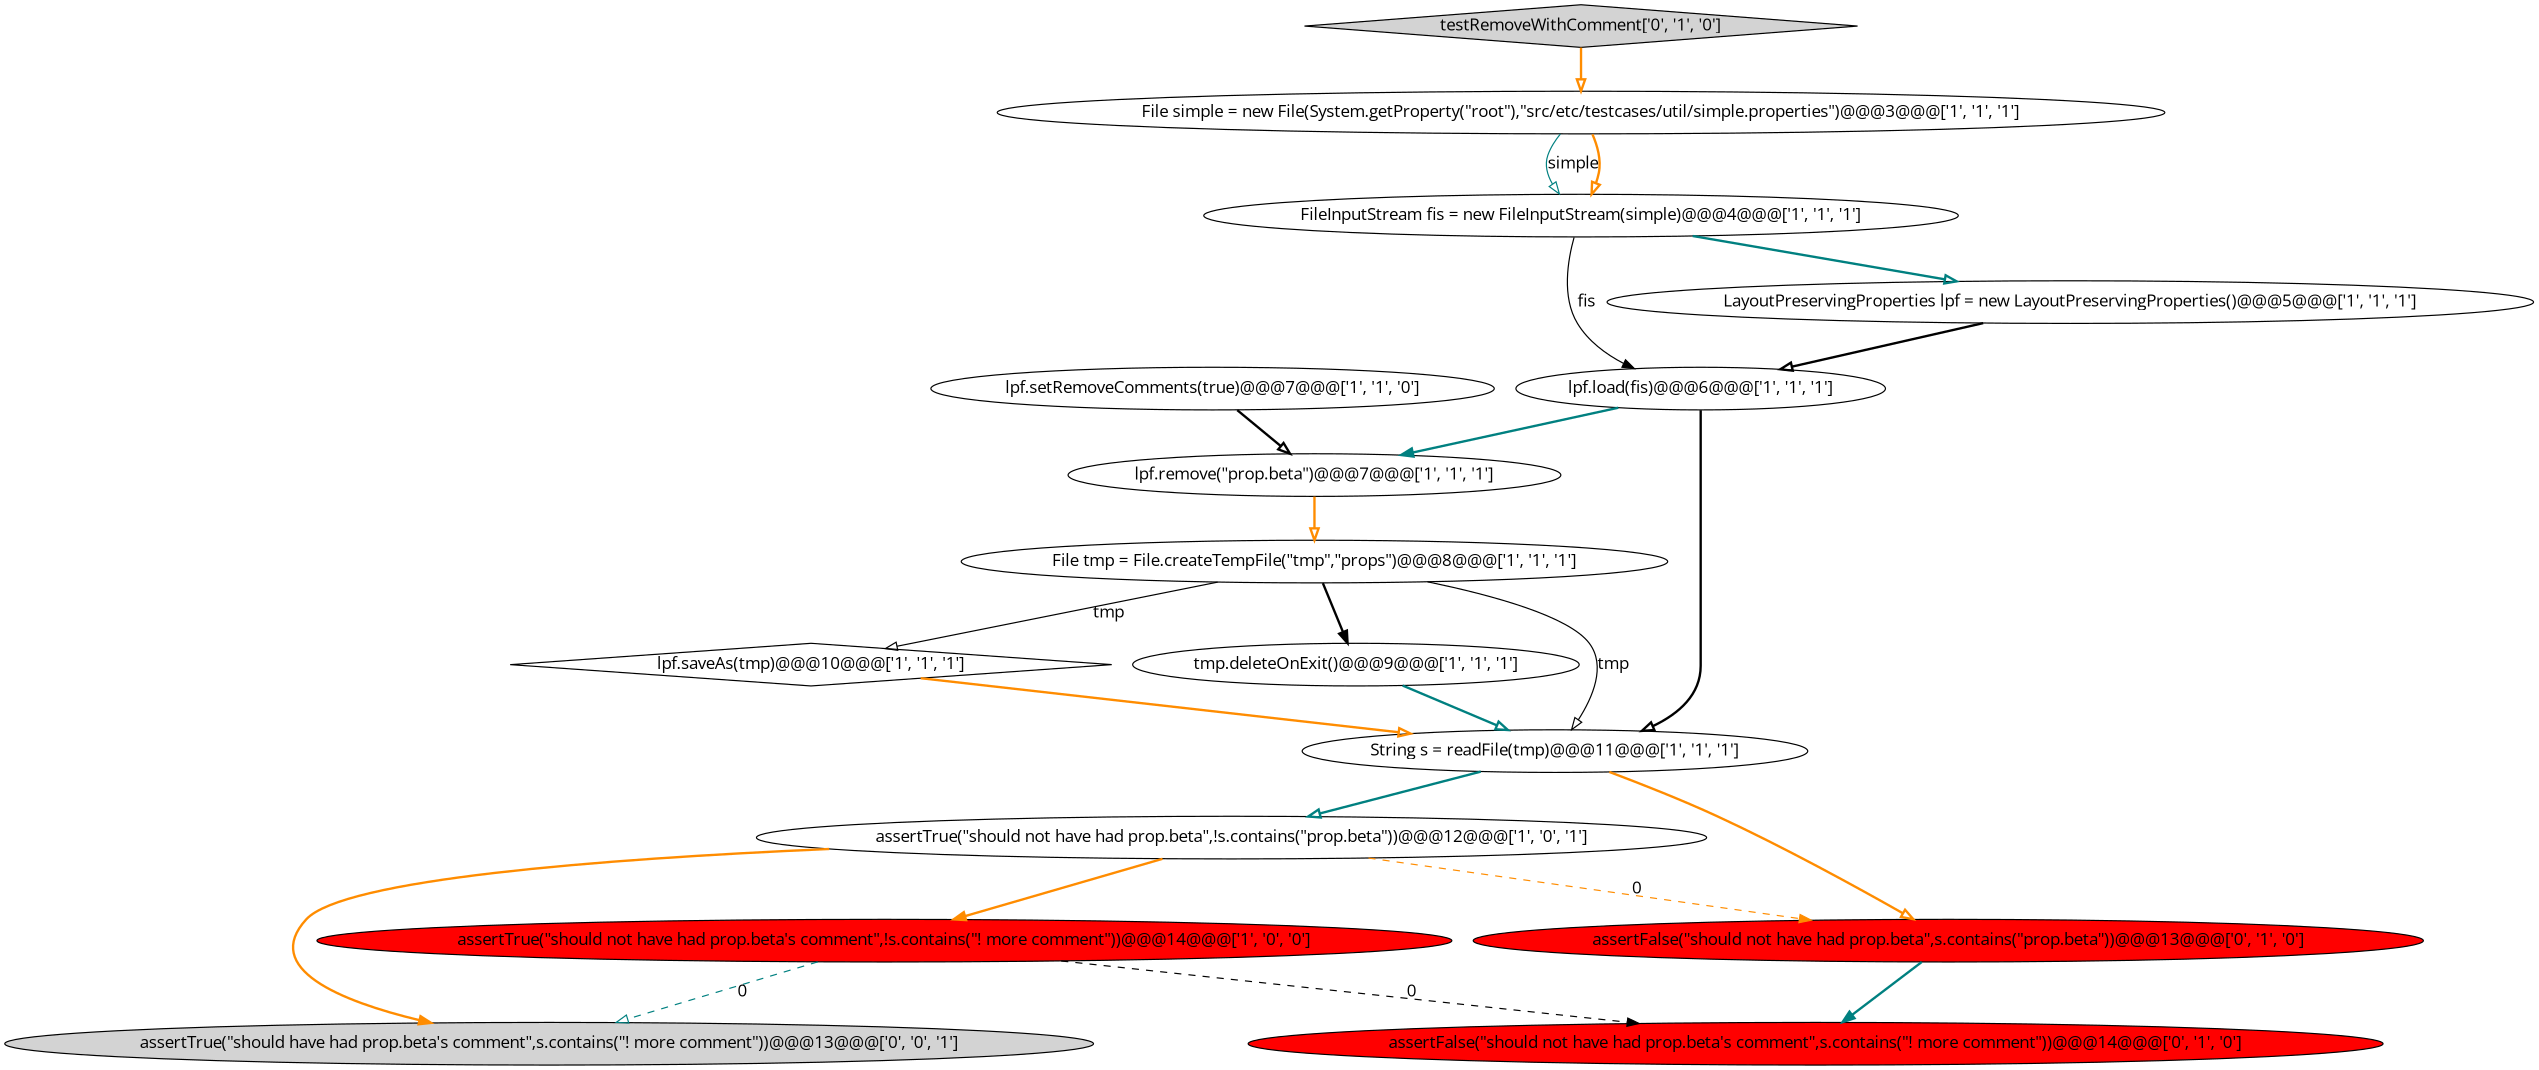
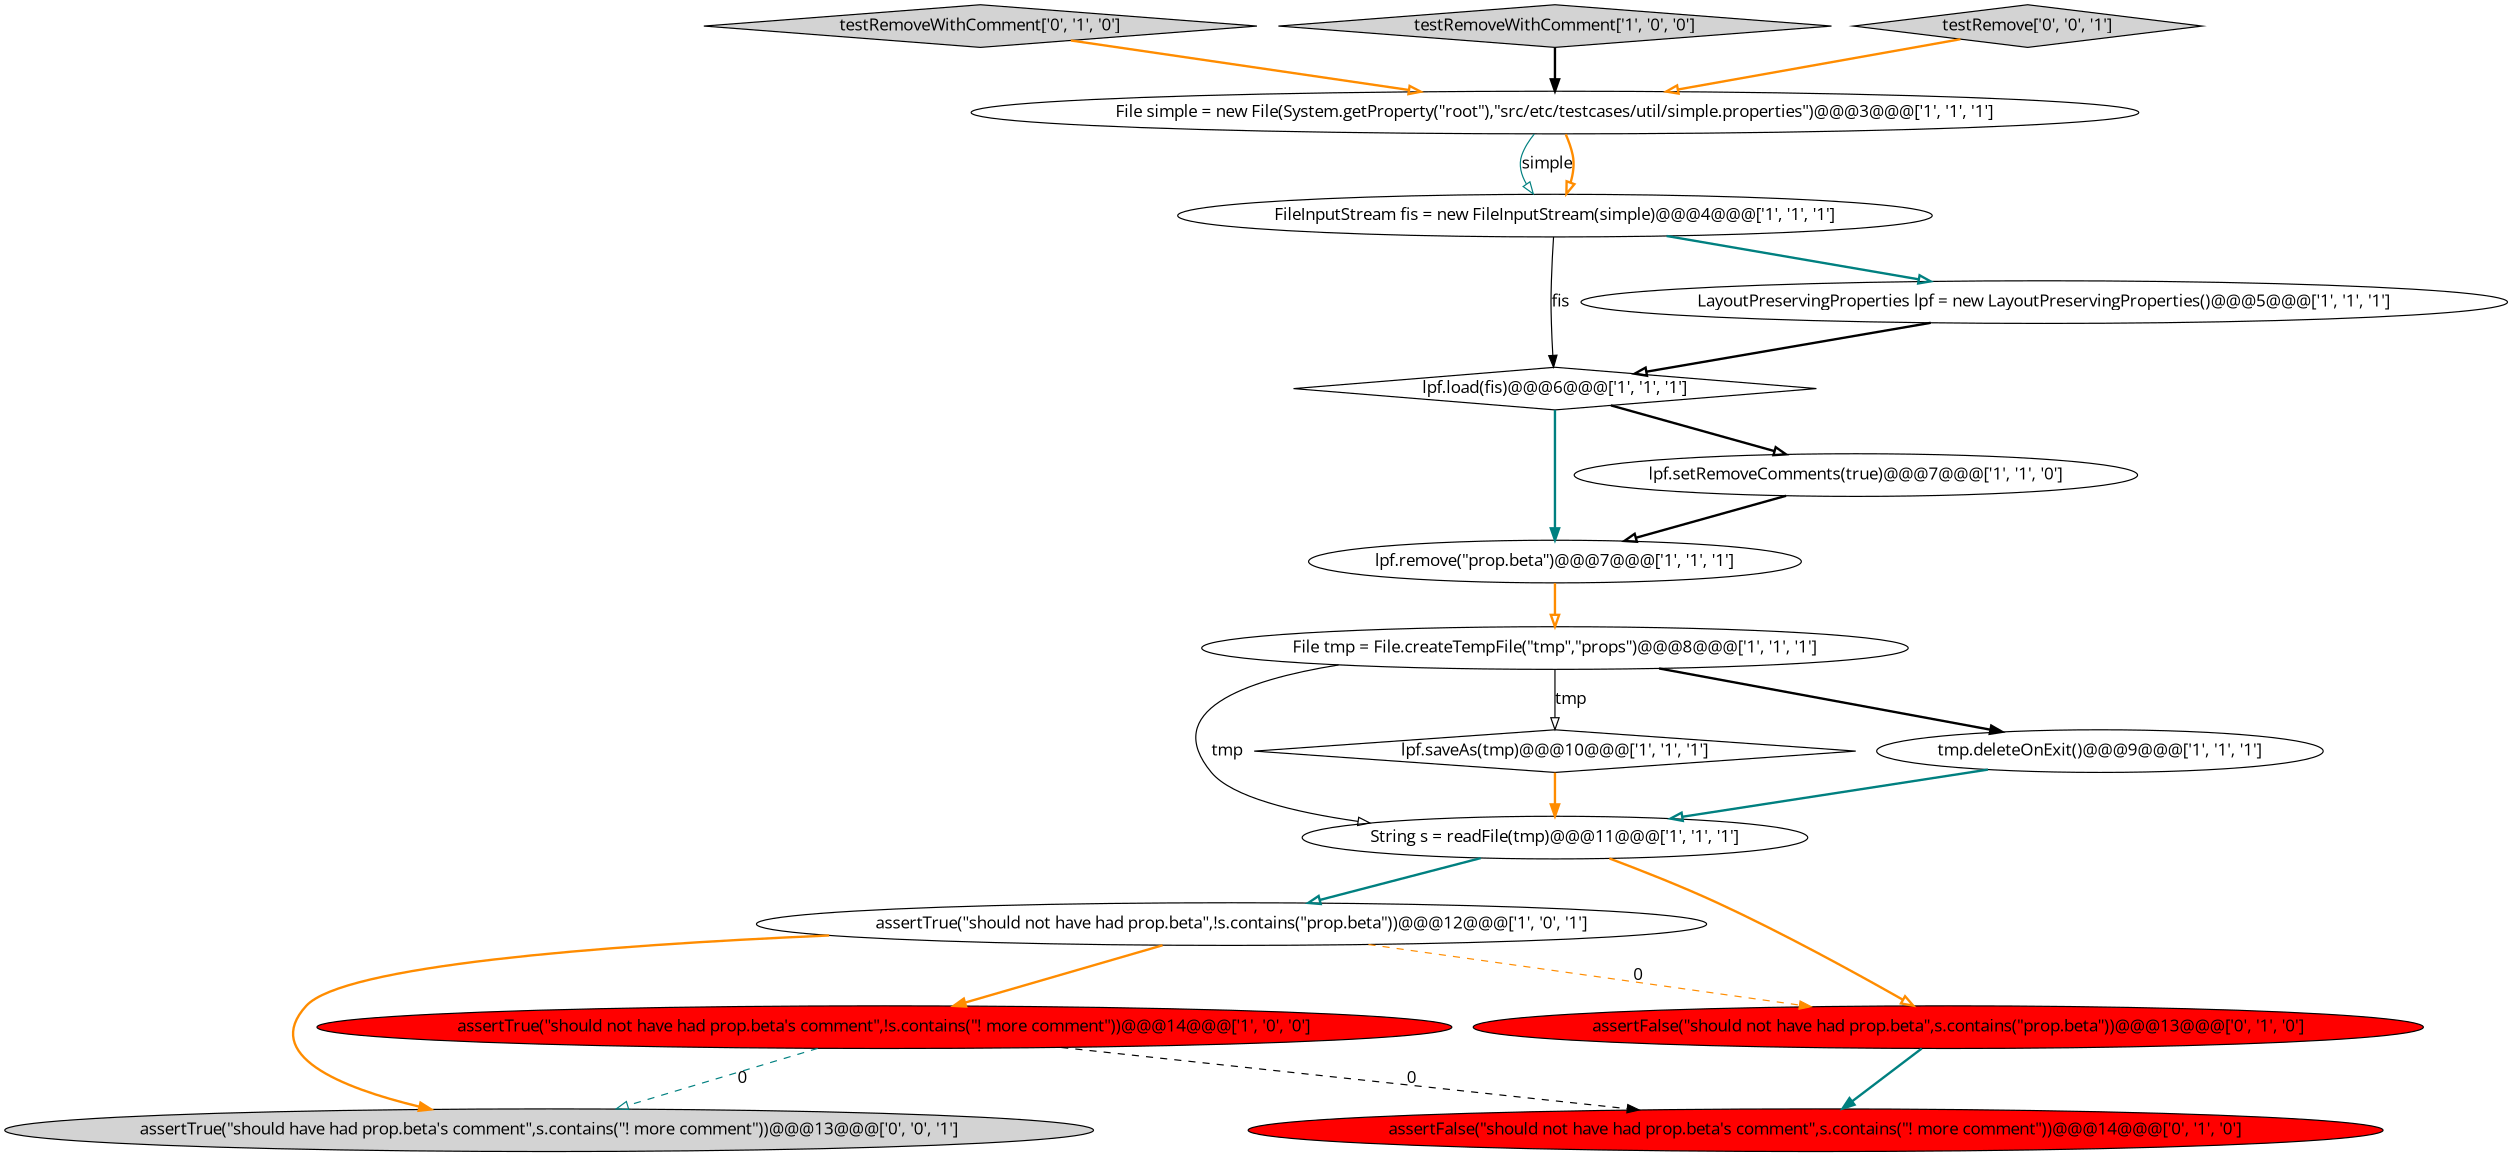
node "testRemoveWithComment['1', '0', '0']": added
node "testRemove['0', '0', '1']": added
node "lpf.load(fis)@@@6@@@['1', '1', '1']": shape ellipse -> diamond
edge "lpf.load(fis)@@@6@@@['1', '1', '1']" -> "String s = readFile(tmp)@@@11@@@['1', '1', '1']": now "lpf.load(fis)@@@6@@@['1', '1', '1']" -> "lpf.setRemoveComments(true)@@@7@@@['1', '1', '0']"
edge "lpf.saveAs(tmp)@@@10@@@['1', '1', '1']" -> "String s = readFile(tmp)@@@11@@@['1', '1', '1']": arrowhead onormal -> normal
